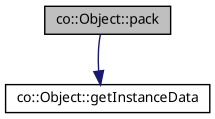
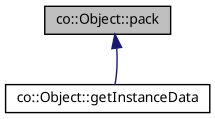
edge "co::Object::pack" -> "co::Object::getInstanceData": reversed
